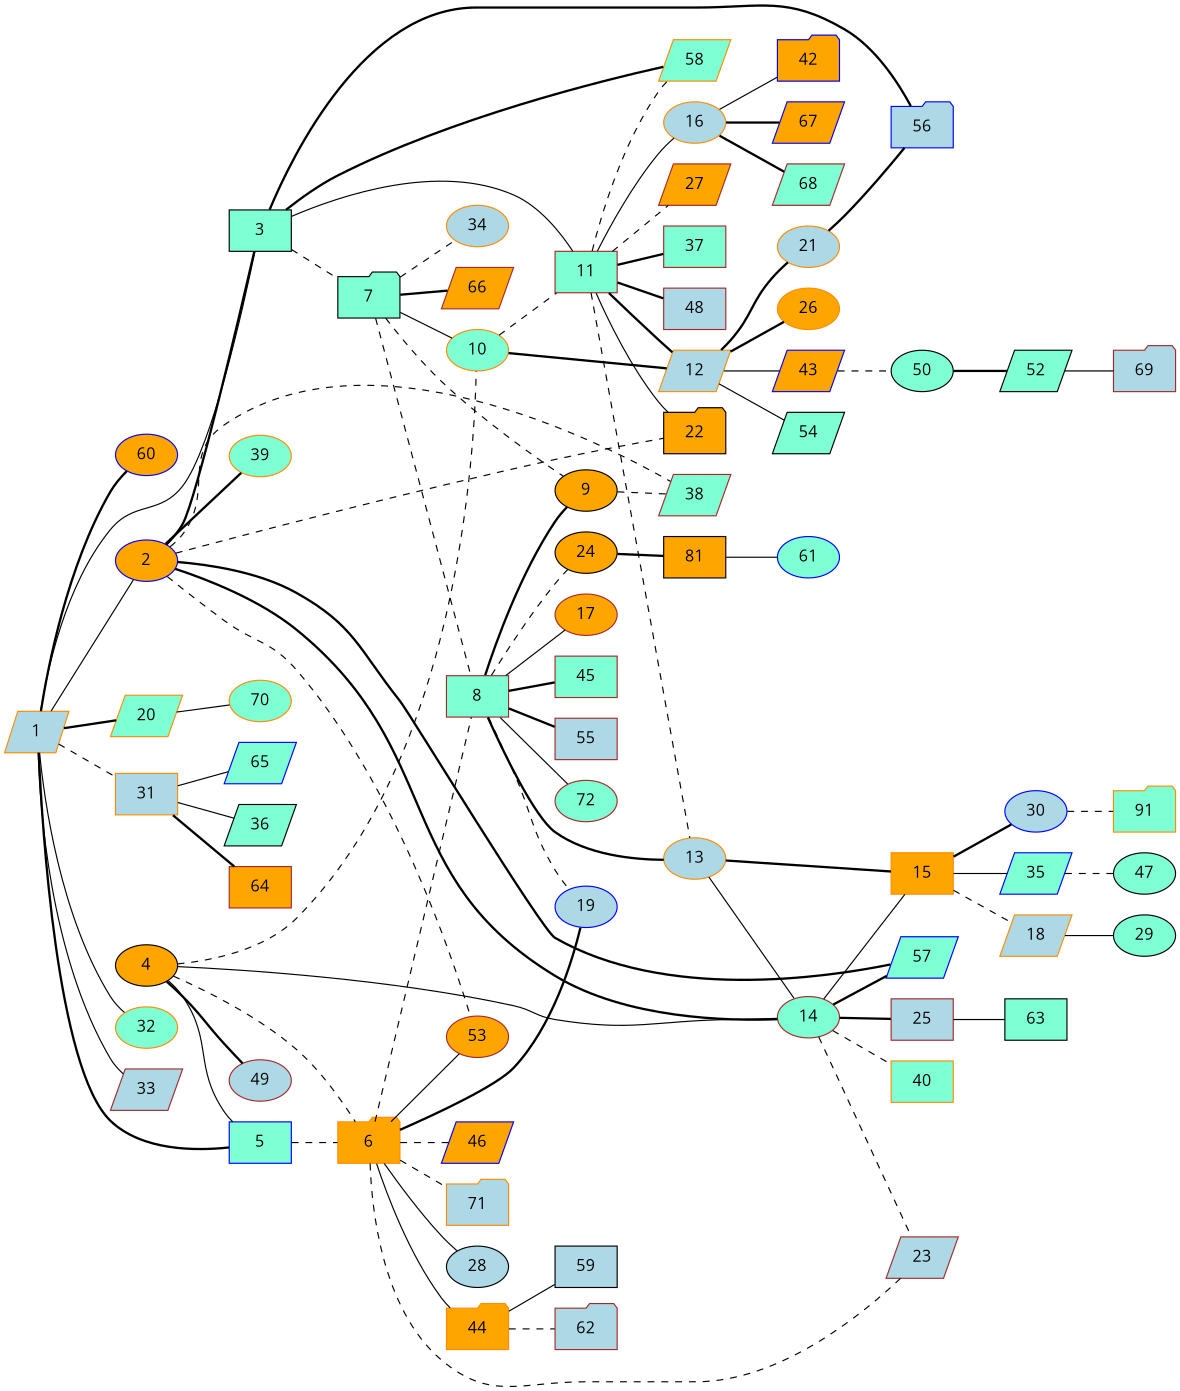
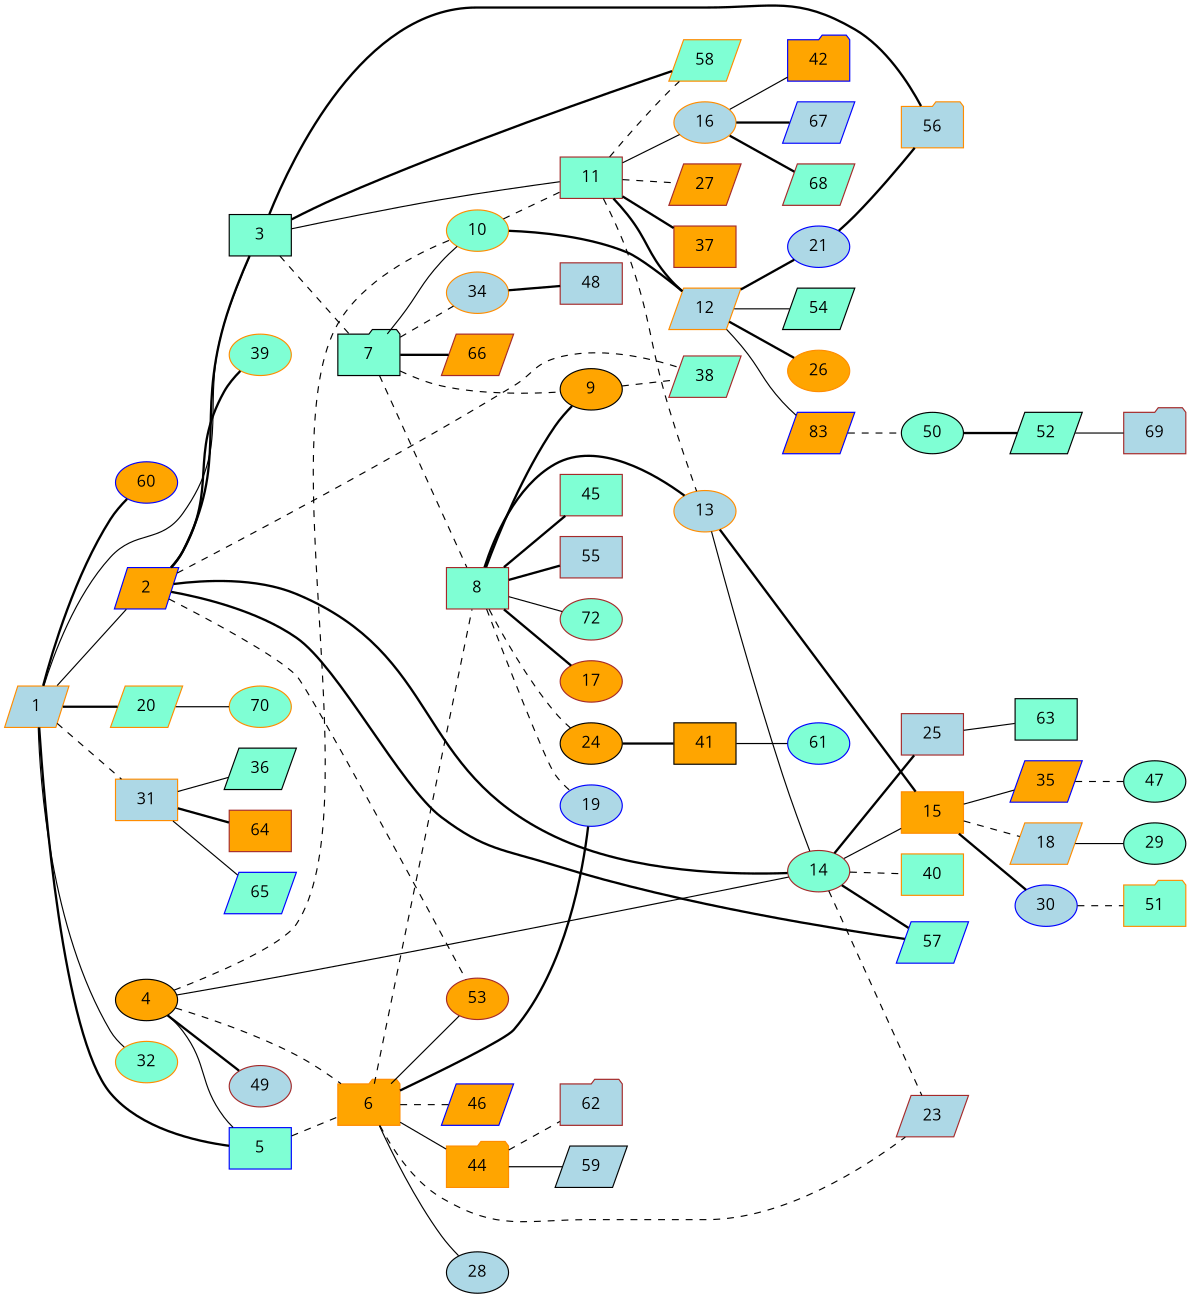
node "67": fillcolor orange -> lightblue
node "56": color blue -> darkorange
node "37": fillcolor aquamarine -> orange
node "21": color darkorange -> blue
edge "11" -- "48": now "34" -- "48"
node "43": label "43" -> "83"
node "22": removed
node "81": label "81" -> "41"
node "2": shape ellipse -> parallelogram
edge "17" -- "8": style solid -> bold
node "91": label "91" -> "51"
node "35": fillcolor aquamarine -> orange
node "33": removed
node "71": removed
node "59": shape box -> parallelogram
